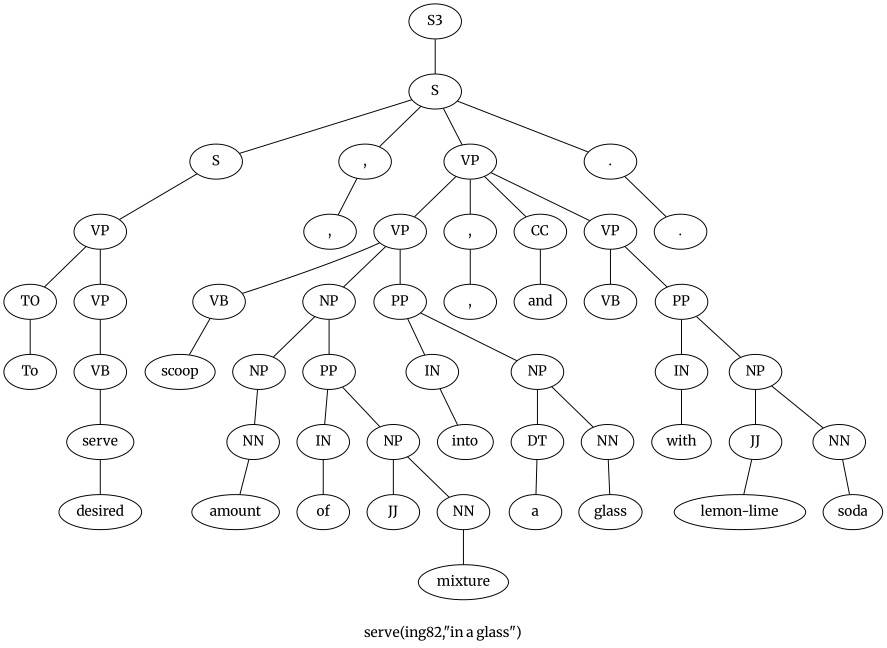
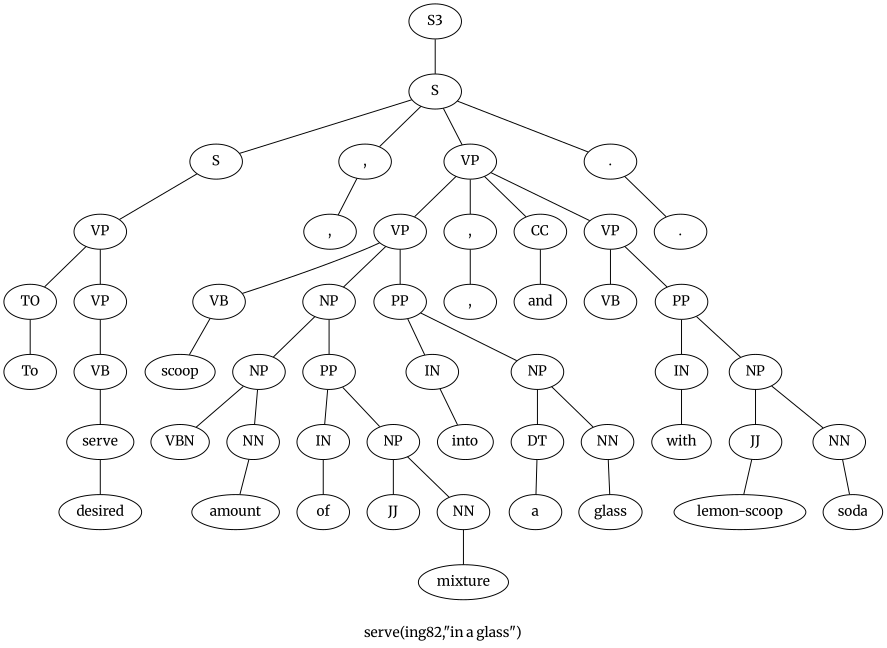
node "VBN": added
node "lemon-lime": label "lemon-lime" -> "lemon-scoop"
